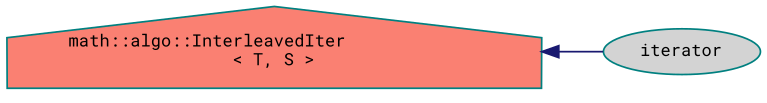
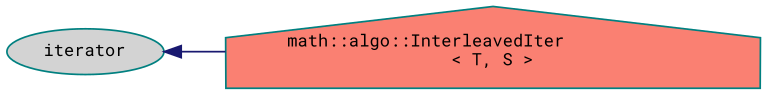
edge "iterator" -> "math::algo::InterleavedIter < T, S >": reversed
